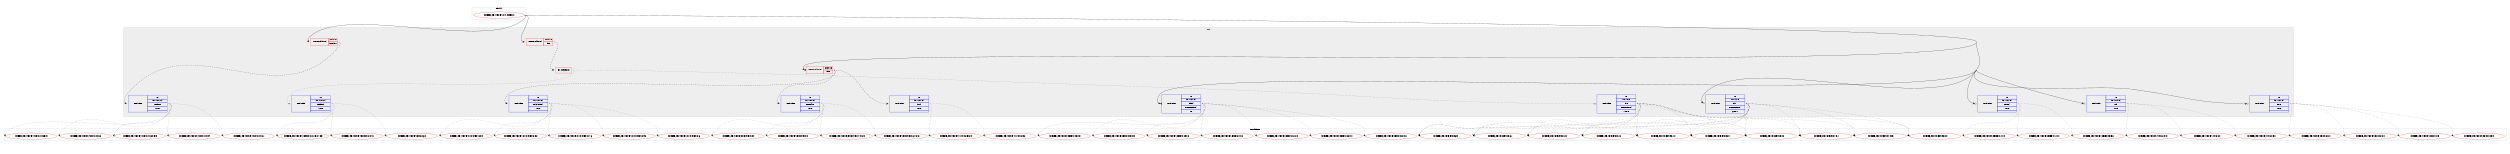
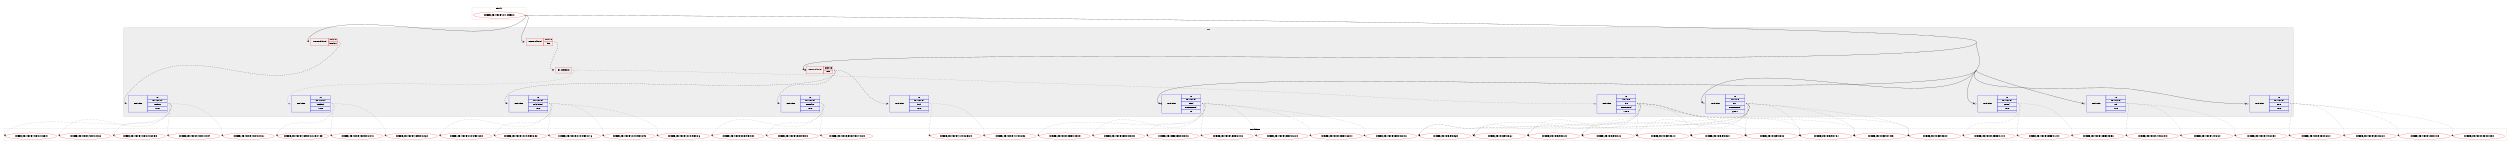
node "portage://dev-haskell/text-2.16.1": label "portage://dev-haskell/text-2.16.1" -> "portage://dev-haskell/haddock-2.16.1"
node "portage://dev-haskell/encoding-0.6.7.2-r2": removed
node "portage://dev-haskell/cabal-1.18.1.2": label "portage://dev-haskell/cabal-1.18.1.2" -> "portage://dev-cereal/cabal-1.18.1.2"
